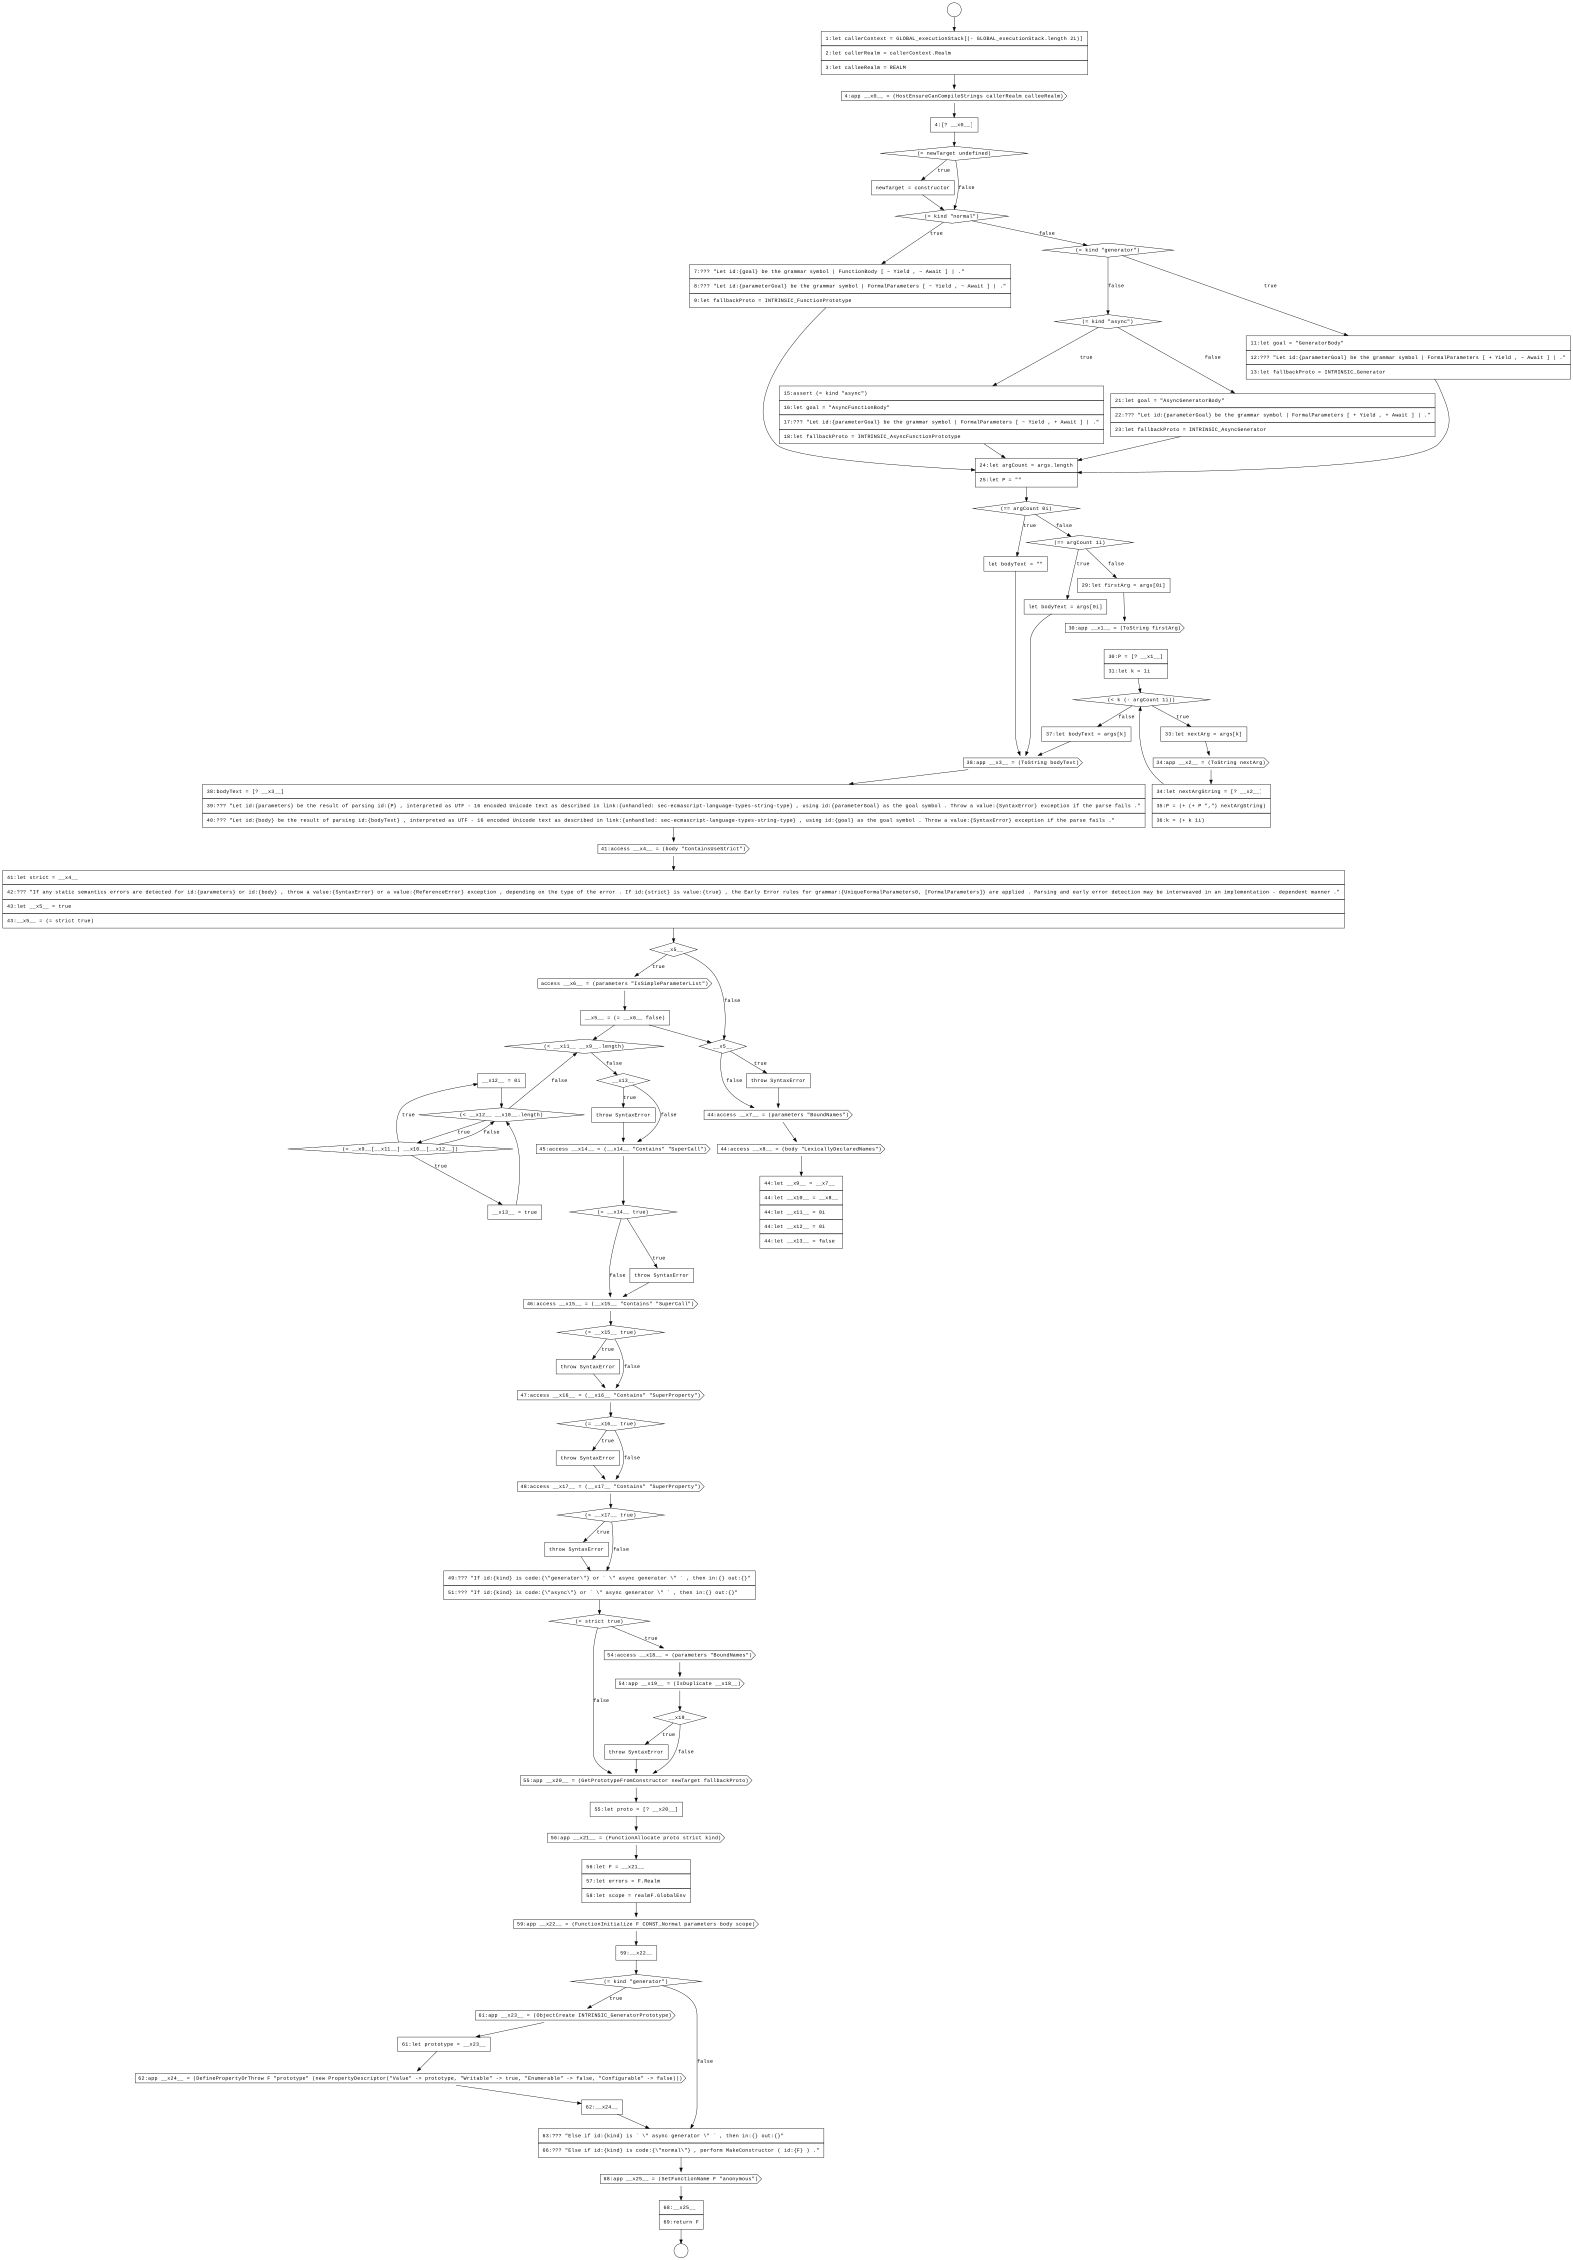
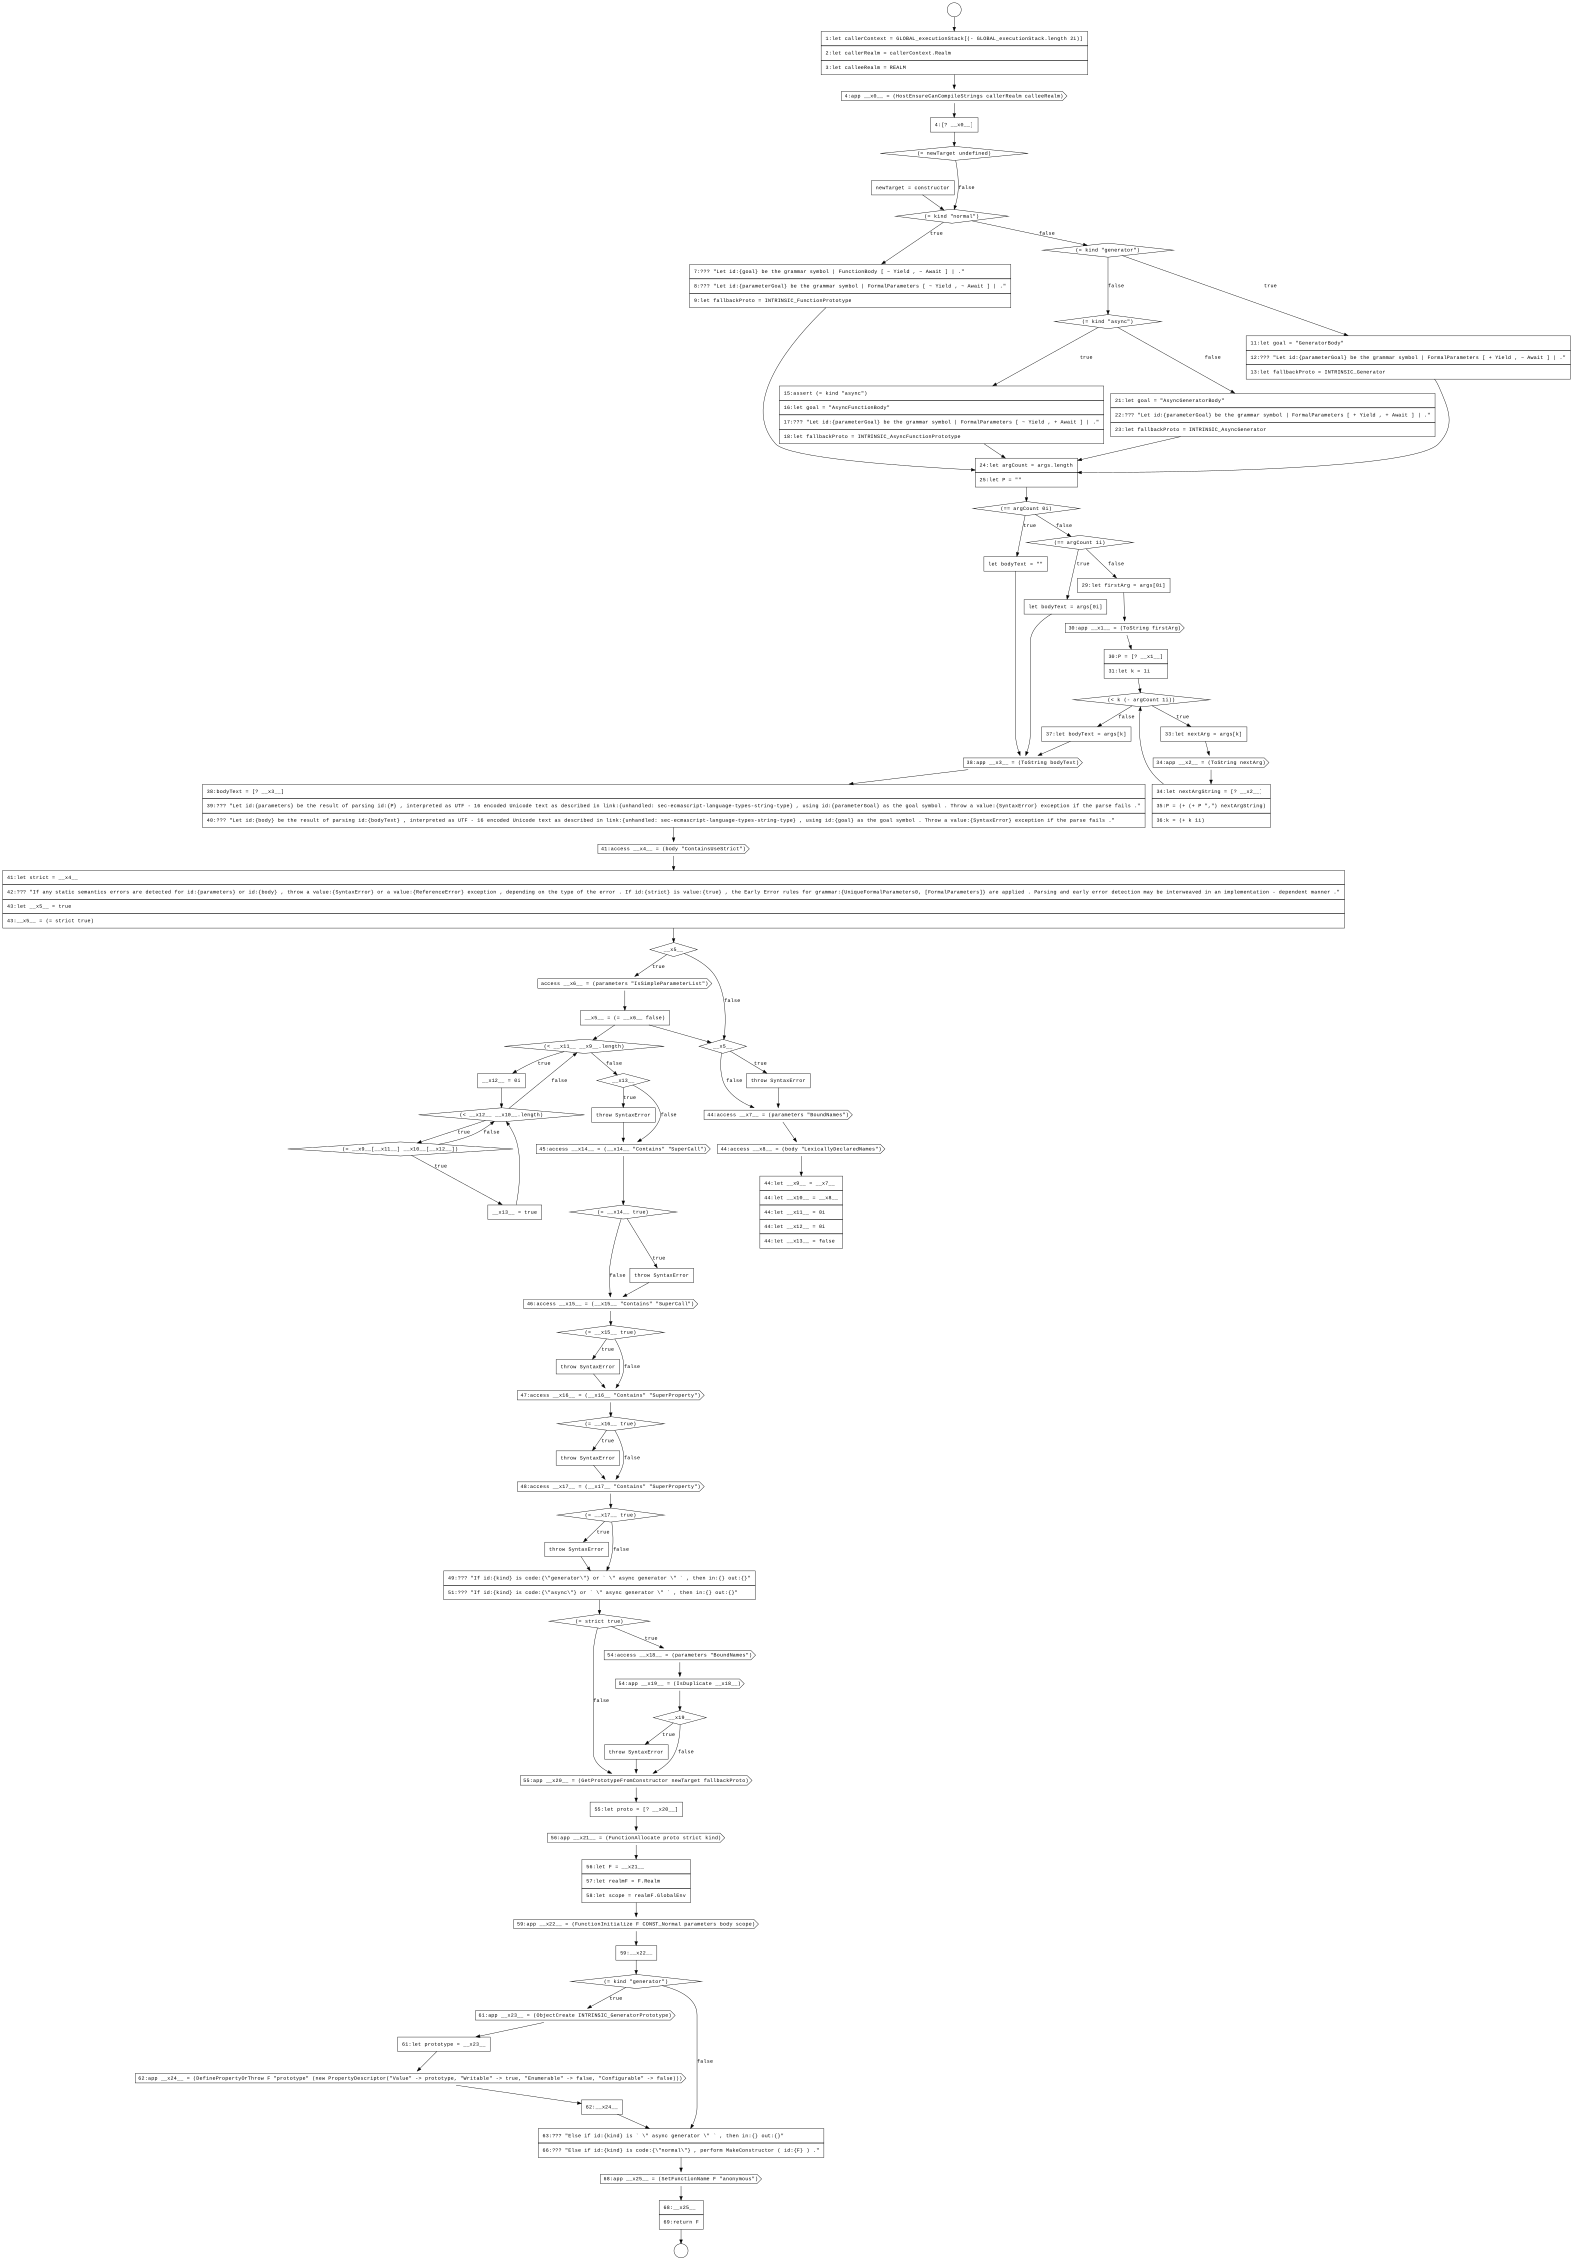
edge "(= newTarget undefined)" -> "newTarget = constructor": removed, label "true"
edge "30:app __x1__ = (ToString firstArg)" -> "30:P = [? __x1__]": added
edge "(= __x9__[__x11__] __x10__[__x12__])" -> "__x12__ = 0i": now "(< __x11__ __x9__.length)" -> "__x12__ = 0i"
node "56:let F = __x21__": text "57:let errors = F.Realm" -> "57:let realmF = F.Realm"
